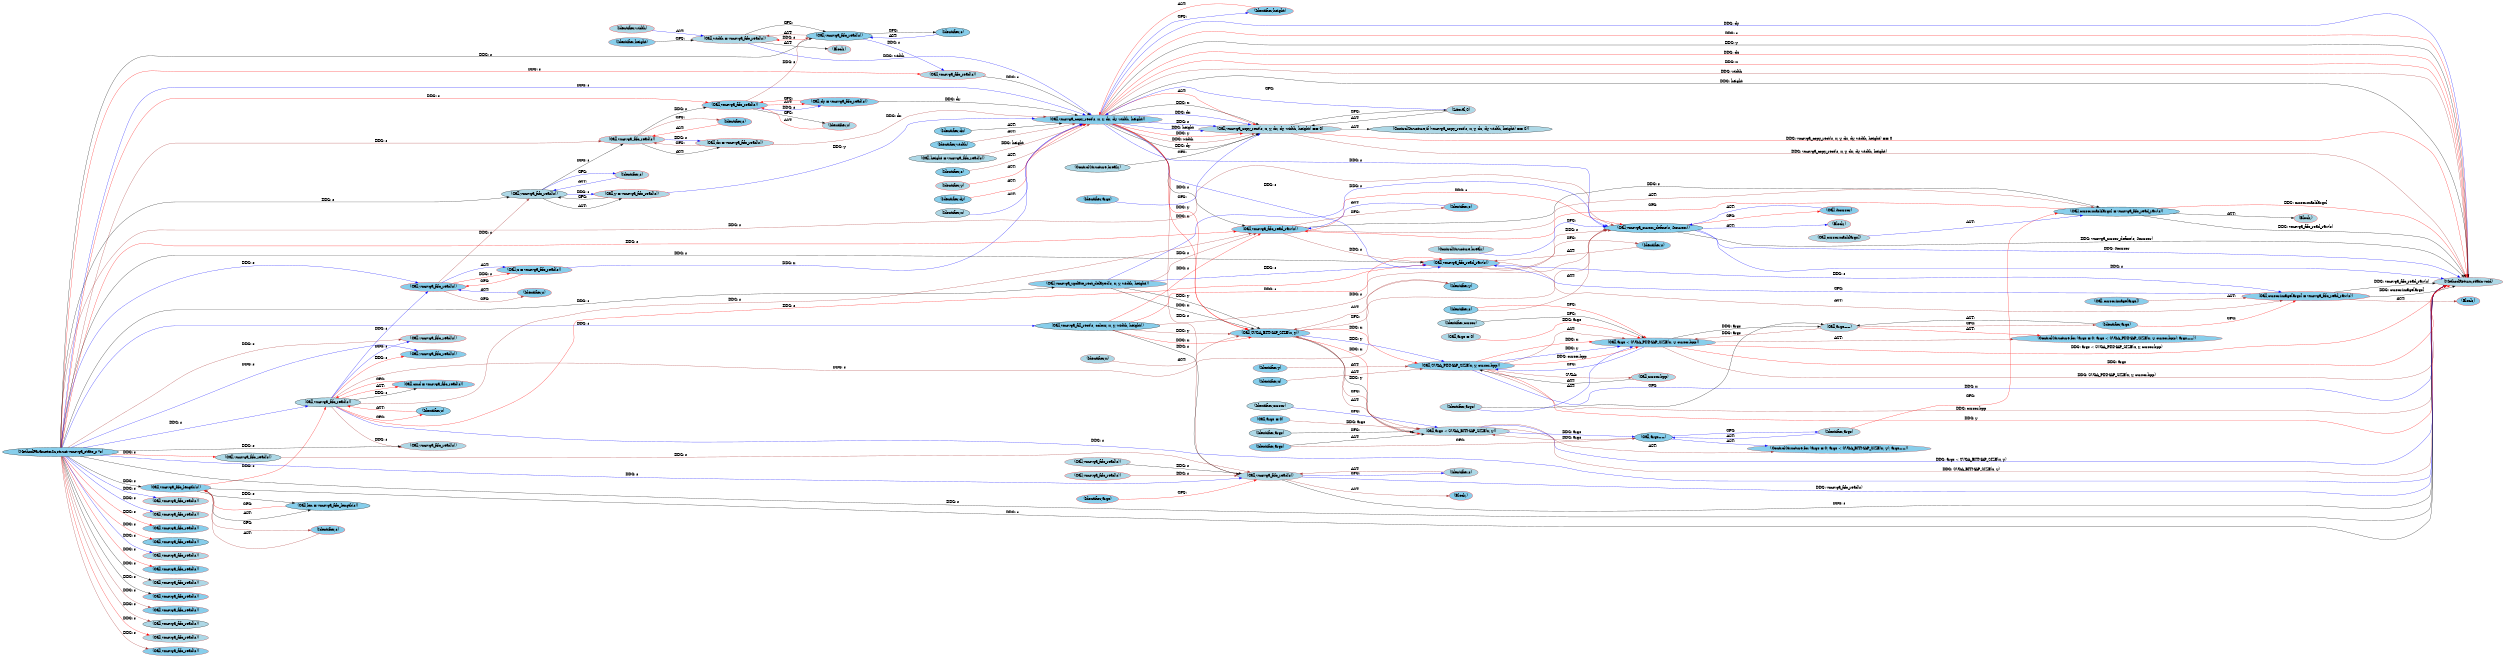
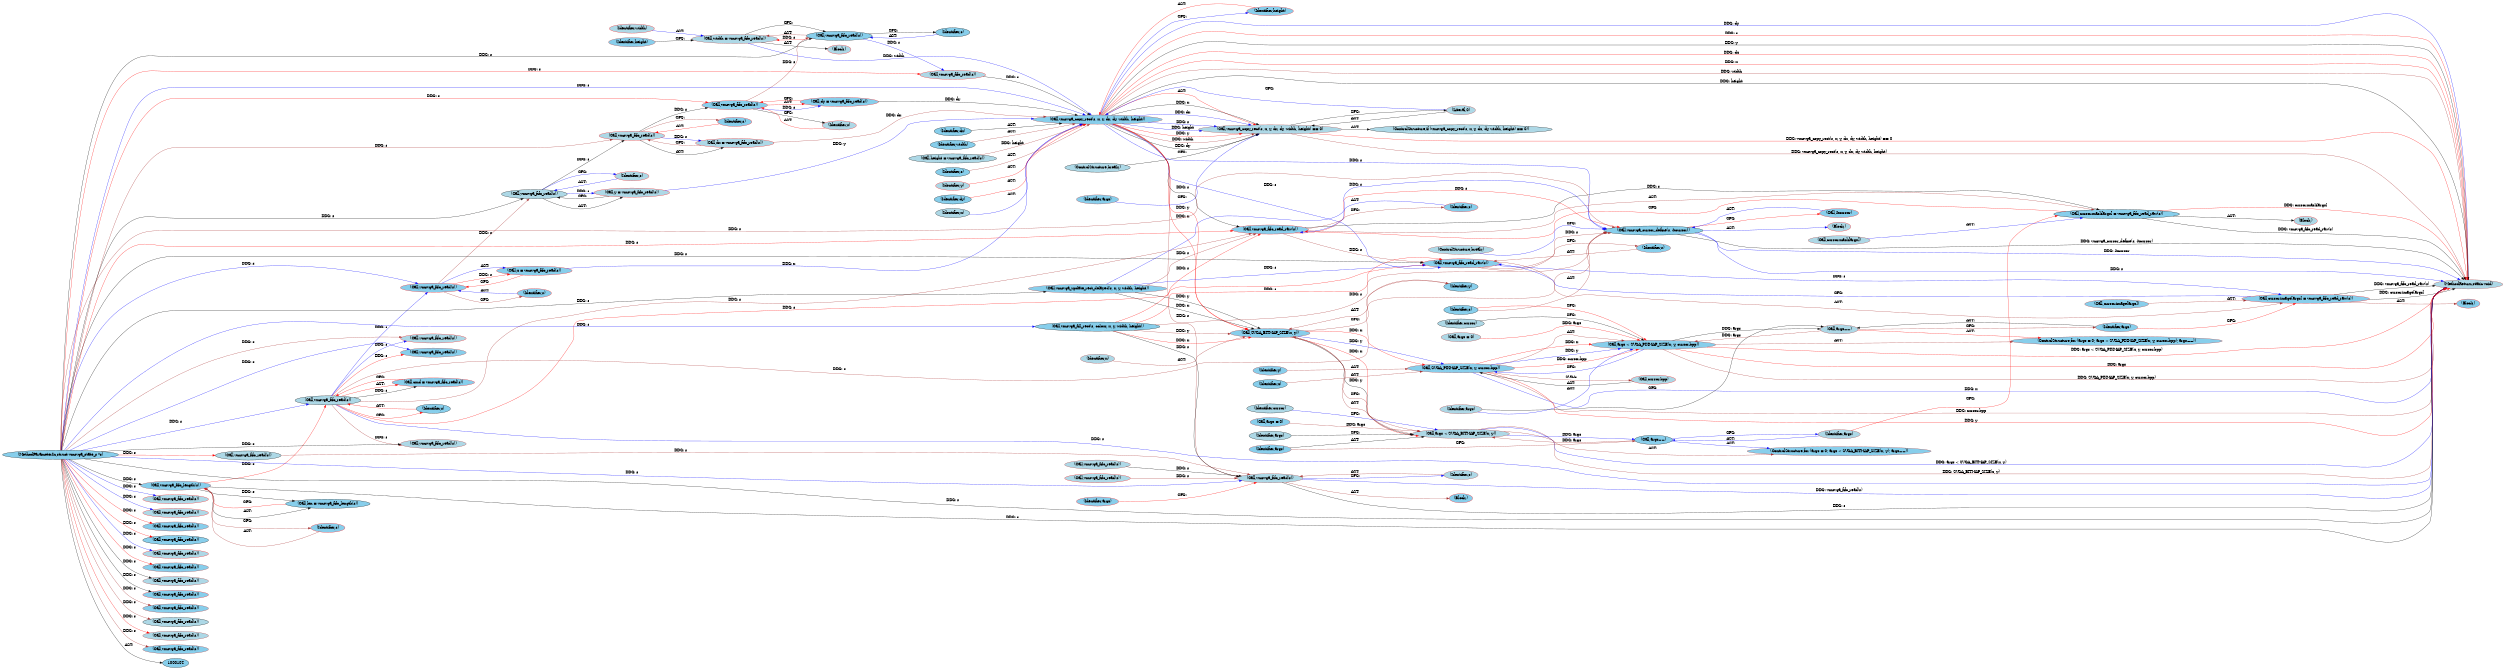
node "1000104": added
